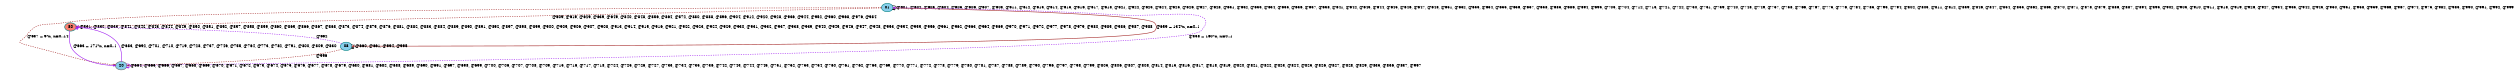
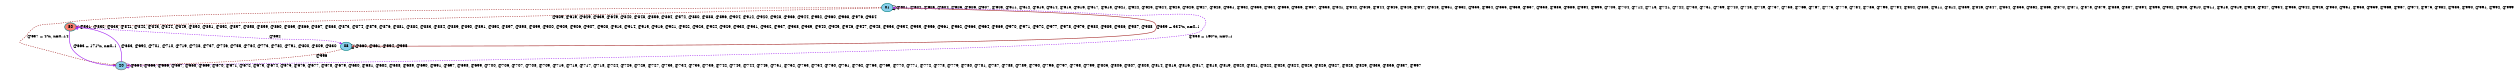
edge "01" -> "08": label "@659 + 134*n, n=0..1" -> "@659 + 334*n, n=0..1"
edge "08" -> "80": reversed
edge "01" -> "20": label "@687 + 9*n, n=0..14" -> "@687 + 4*n, n=0..14"
